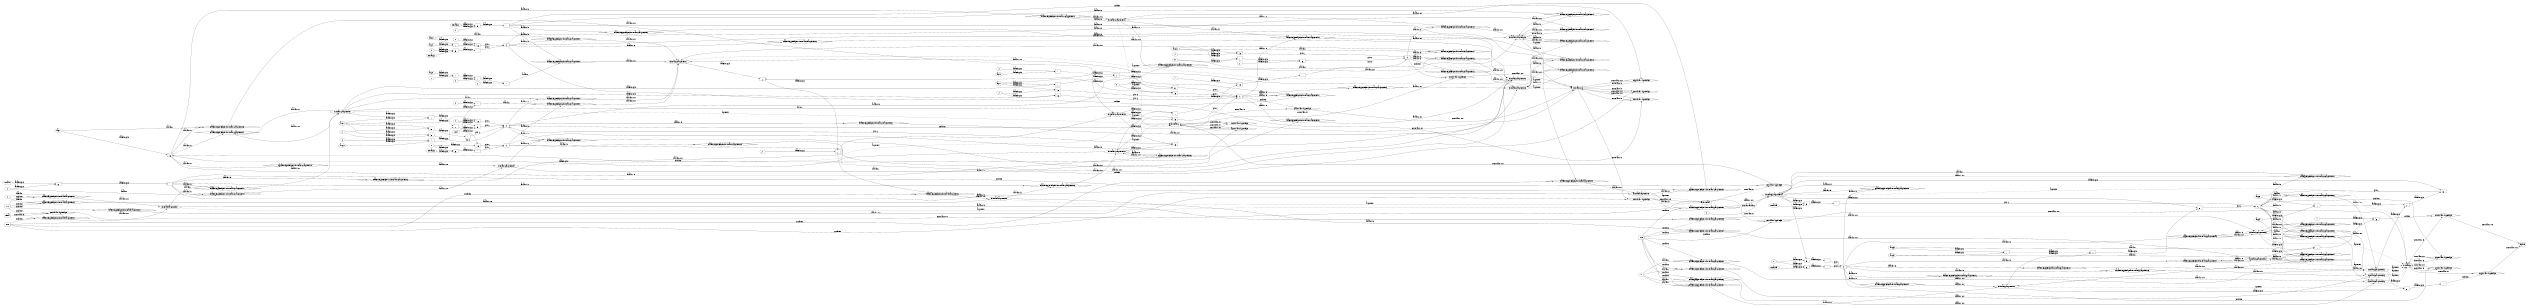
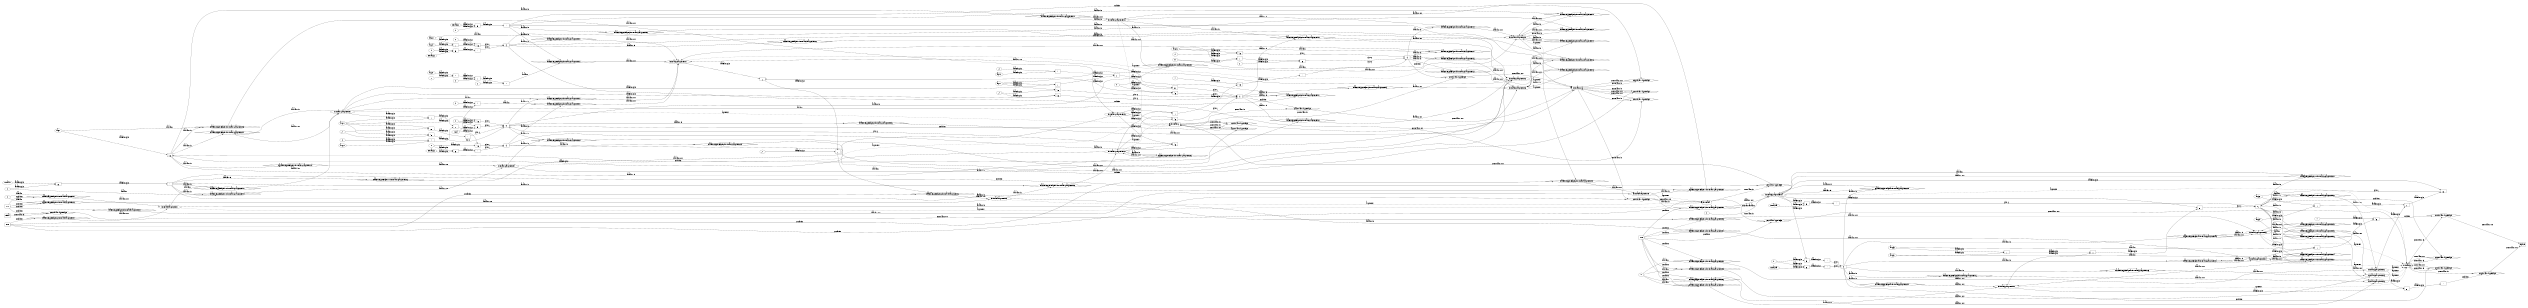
node "DataFowHyperEdge_9_inv_main36_argument_2": removed
